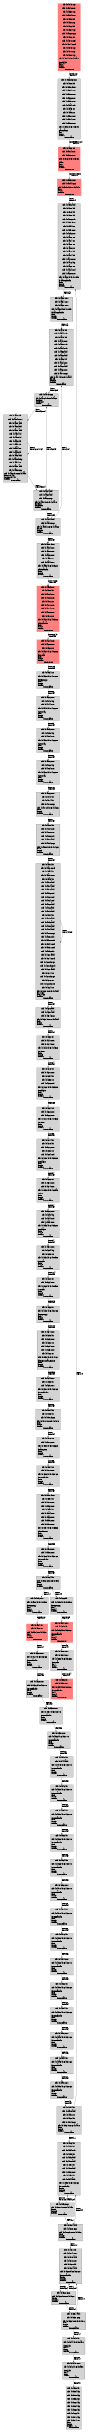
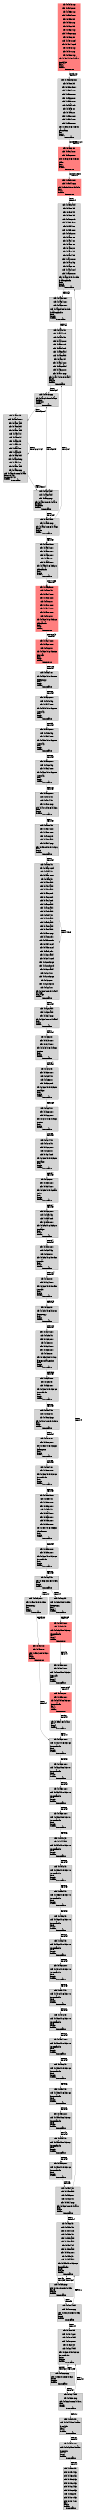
node "sift 404ef8 b E:404d20 fin:4 fout:4 f_diff:0 is_ms:False": added
